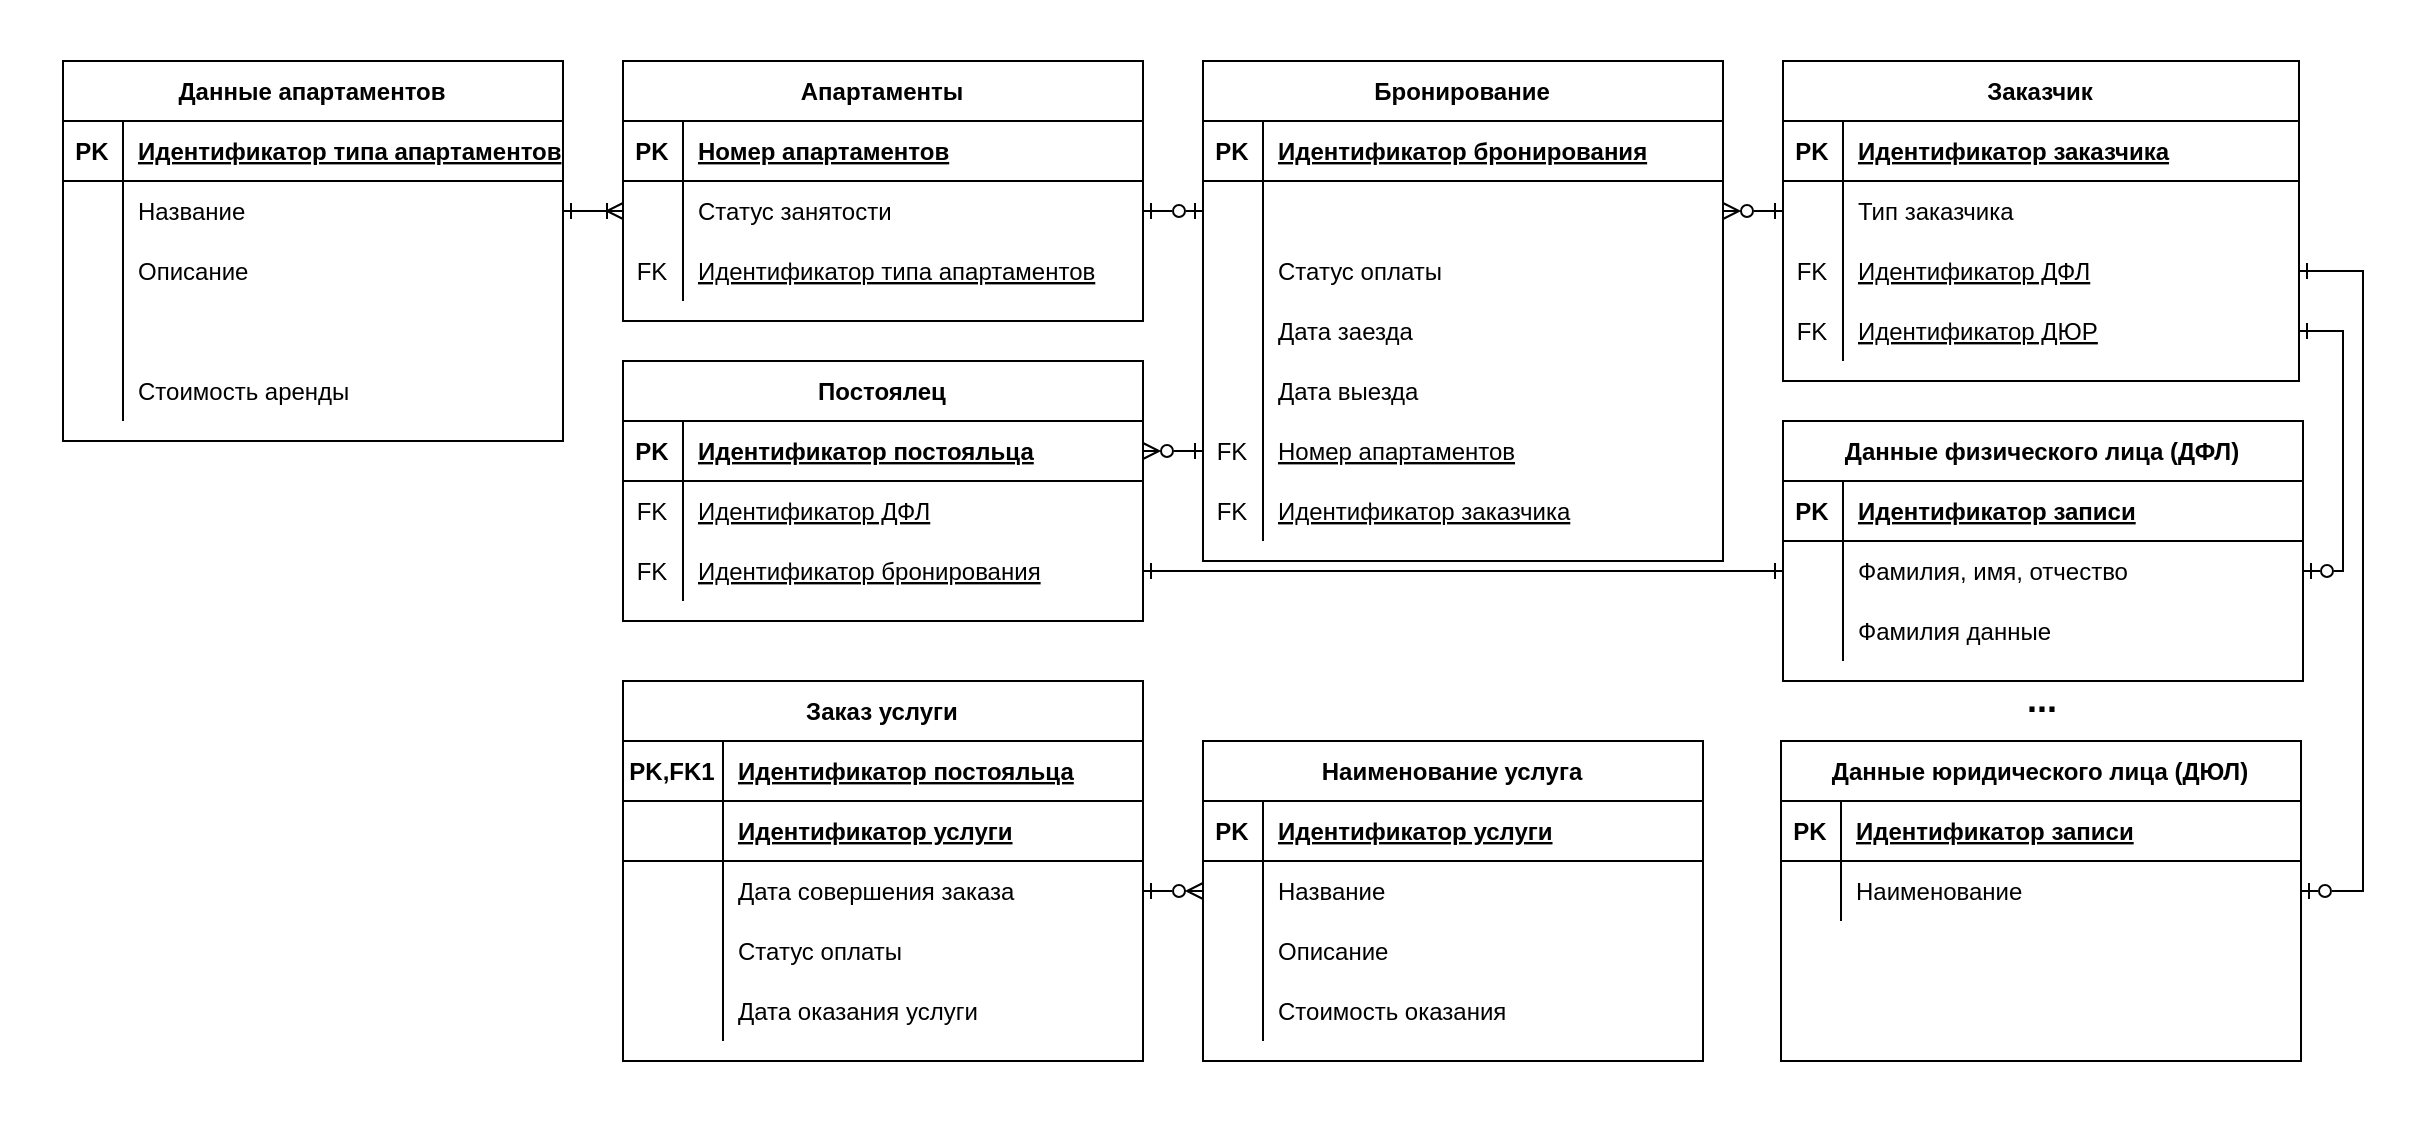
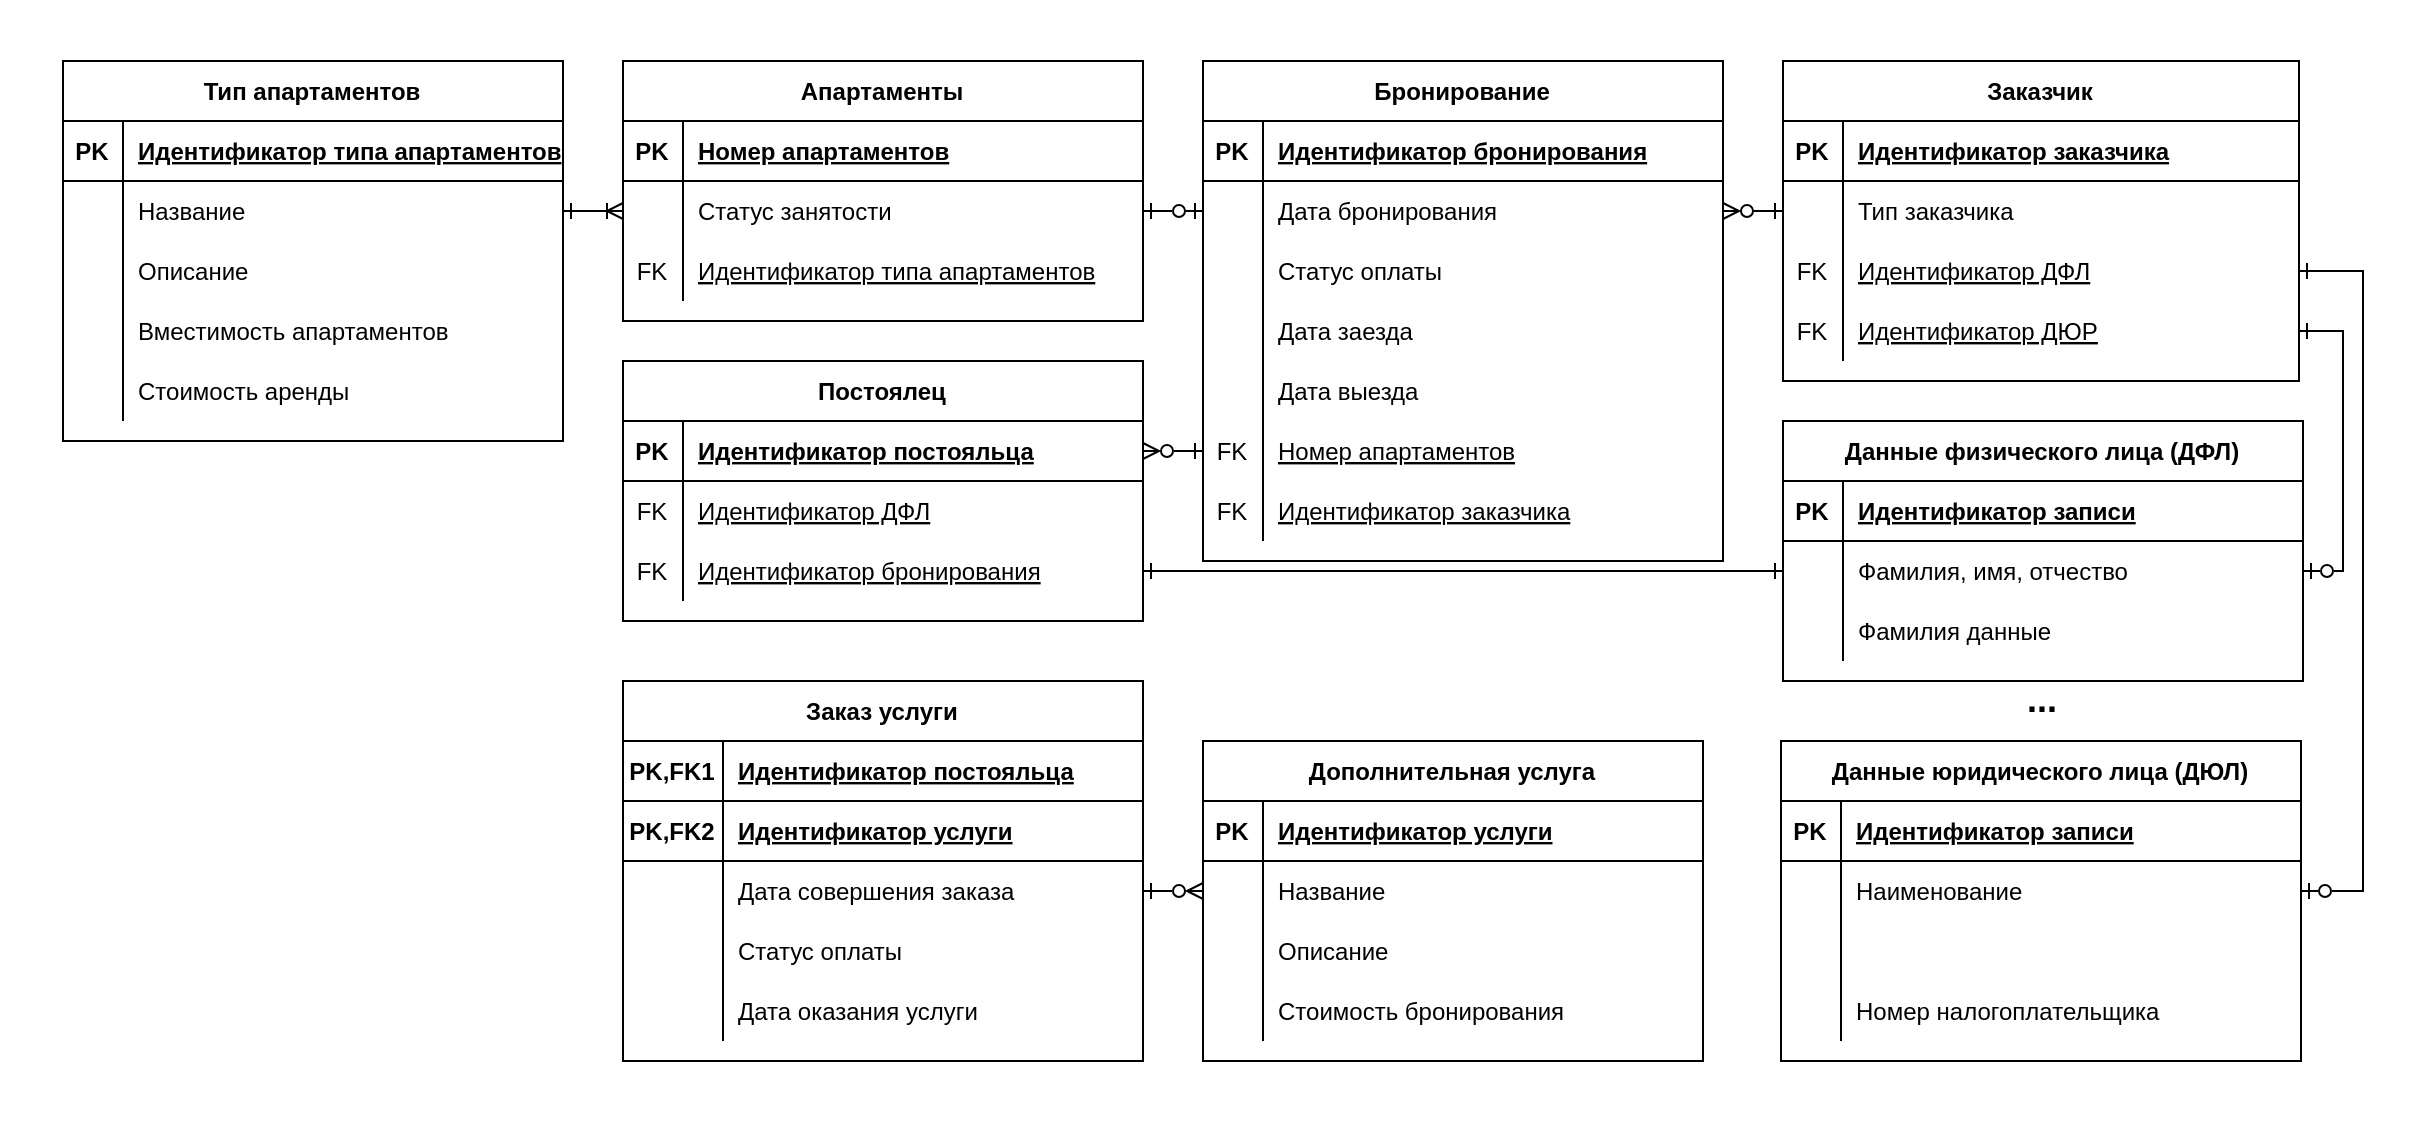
node "Данные апартаментов": label "Данные апартаментов" -> "Тип апартаментов"
node "Дата бронирования": added
node "Вместимость апартаментов": added
node "Наименование услуга": label "Наименование услуга" -> "Дополнительная услуга"
node "PK,FK2": added
node "Номер налогоплательщика": added
node "Стоимость оказания": label "Стоимость оказания" -> "Стоимость бронирования"
